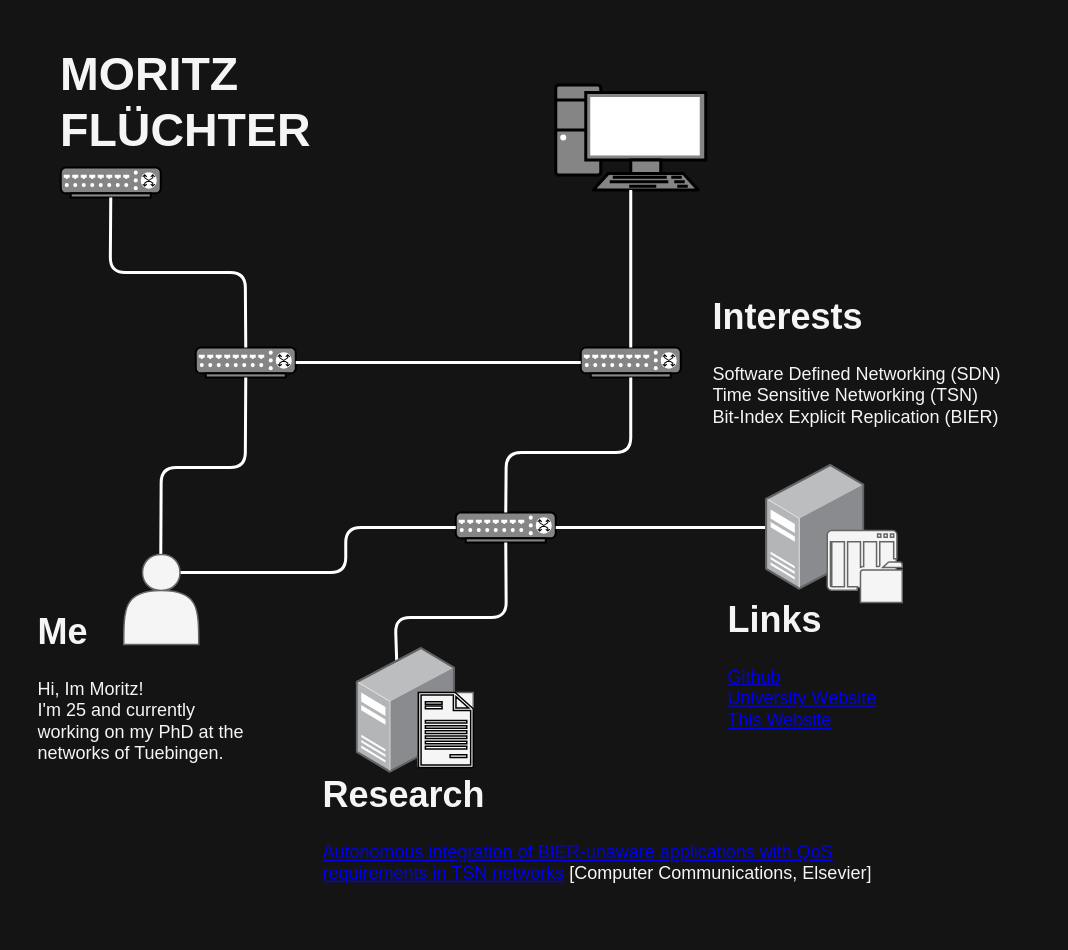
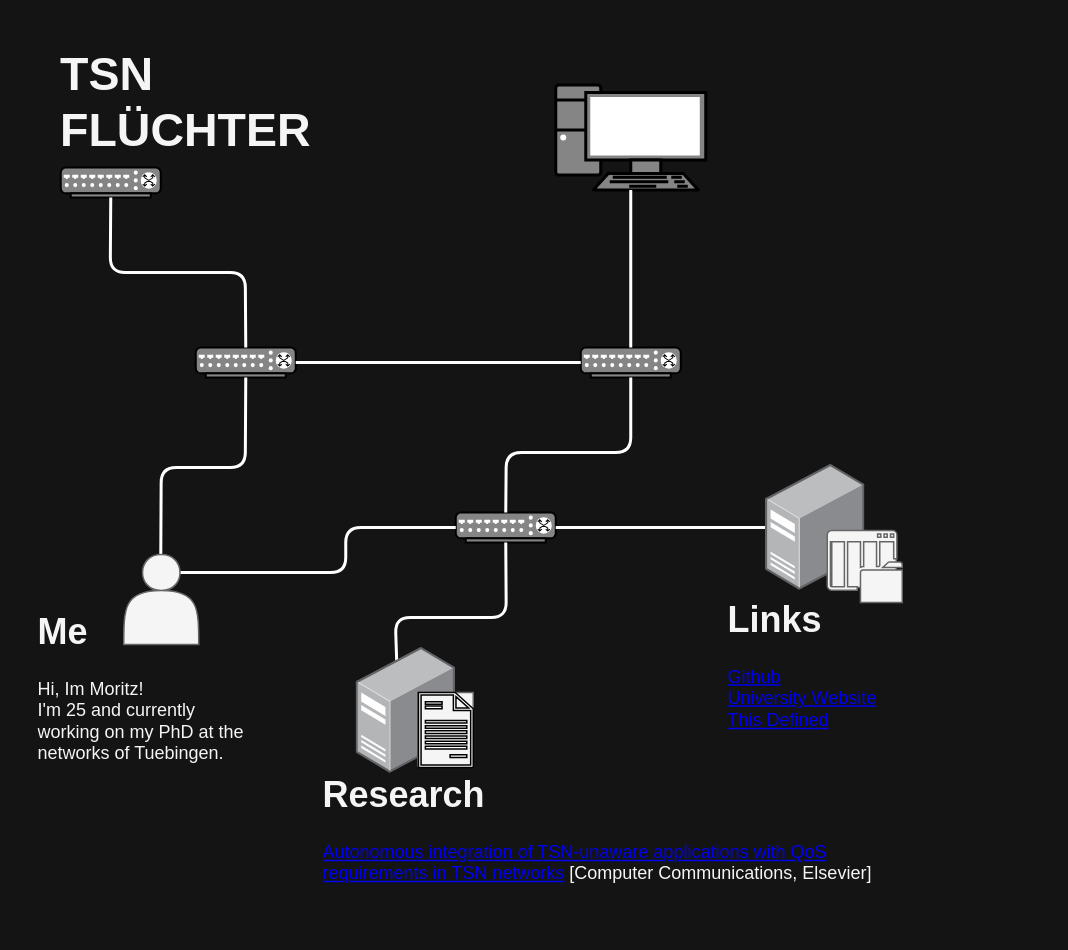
node "MORITZFLÜCHTER": label "MORITZFLÜCHTER" -> "TSNFLÜCHTER"
node "Interests Software Defined Networking (SDN) Time Sensitive Networking (TSN) Bit-Index Explicit Replication (BIER)": removed
node "Links Github University Website This Website": label "Links Github University Website This Website" -> "Links Github University Website This Defined"
node "ResearchAutonomous integration of BIER-unaware applications with QoS requirements in TSN networks [Computer Communications, Elsevier]": label "ResearchAutonomous integration of BIER-unaware applications with QoS requirements in TSN networks [Computer Communications, Elsevier]" -> "ResearchAutonomous integration of TSN-unaware applications with QoS requirements in TSN networks [Computer Communications, Elsevier]"
